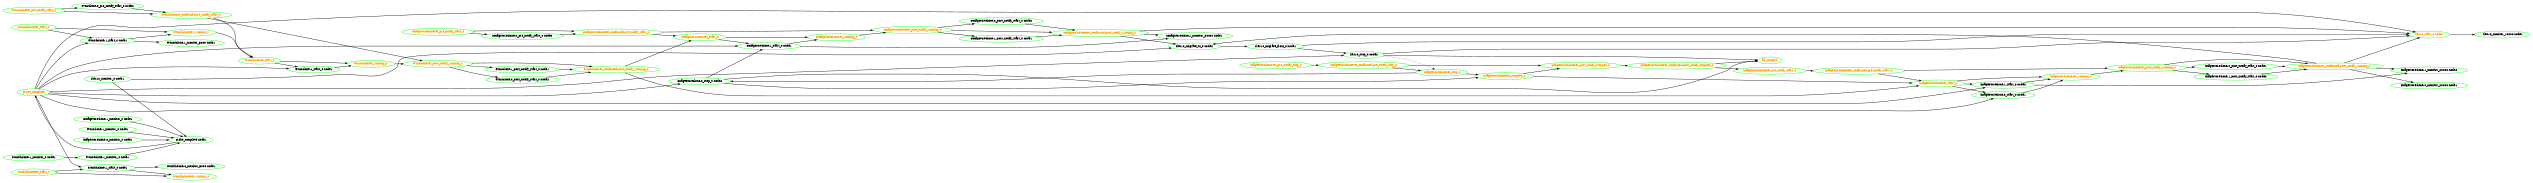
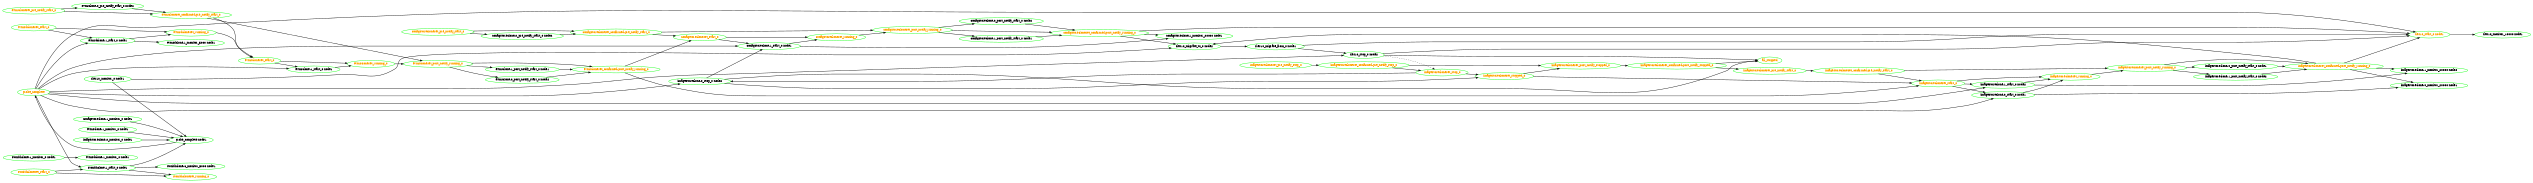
edge "imagestoreclone:0_start_0 node1" -> "imagestoreclone:0_monitor_20000 node1": added
edge "evmsdclone:1_monitor_0 node1" -> "probe_complete node1": now "stonithclone:1_start_0 node1" -> "probe_complete node1"
